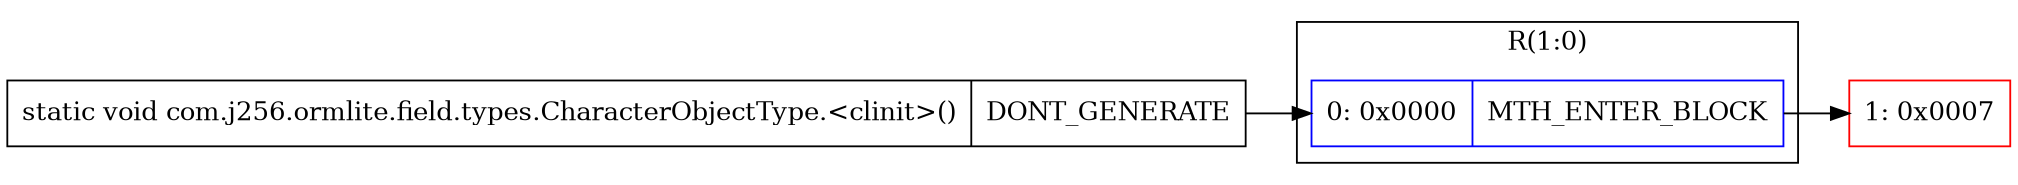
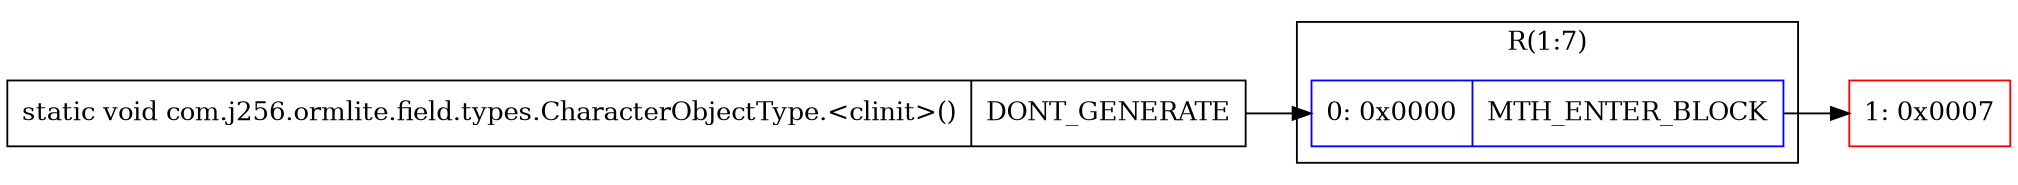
cluster "R(1:0)": label "R(1:0)" -> "R(1:7)"
